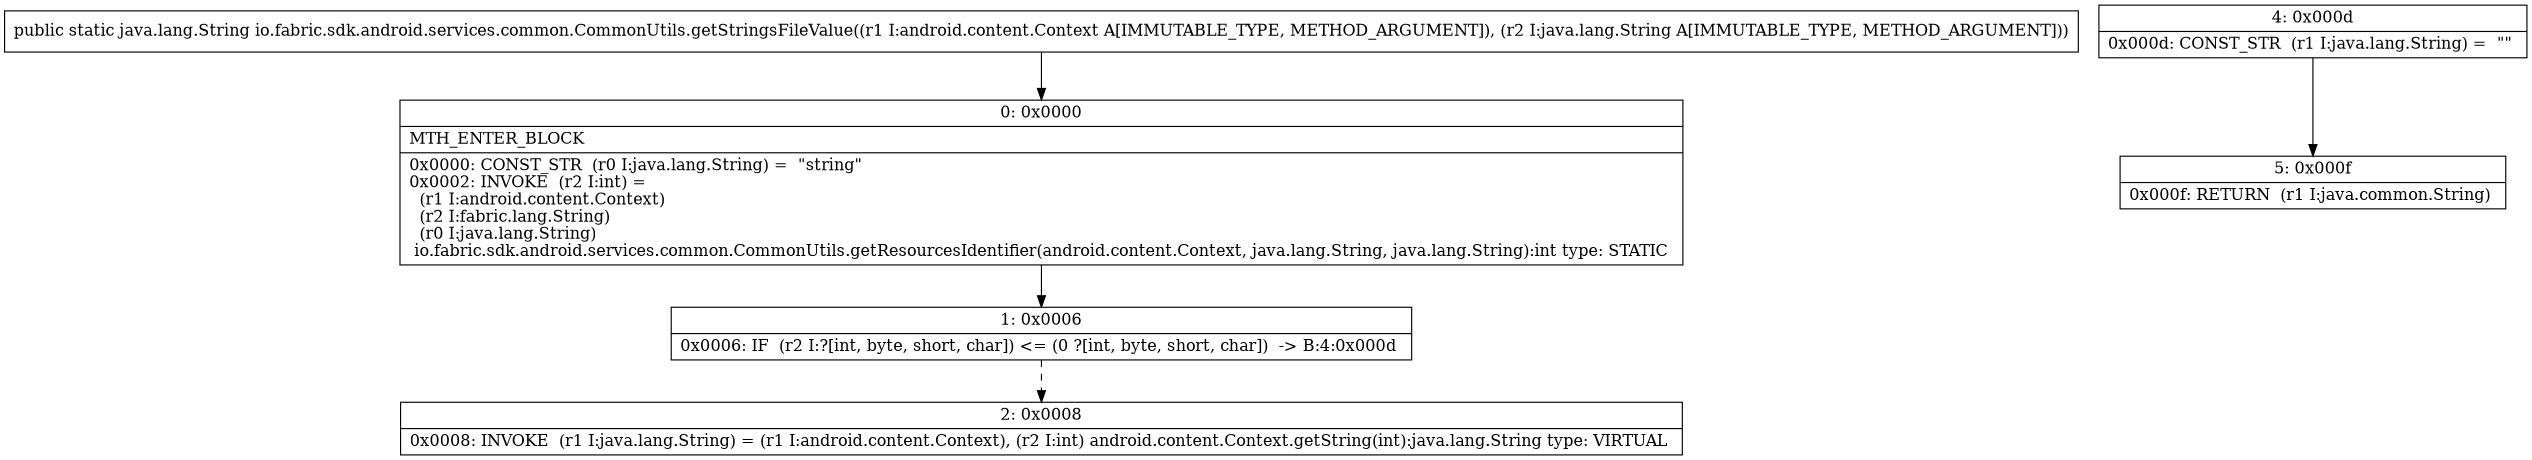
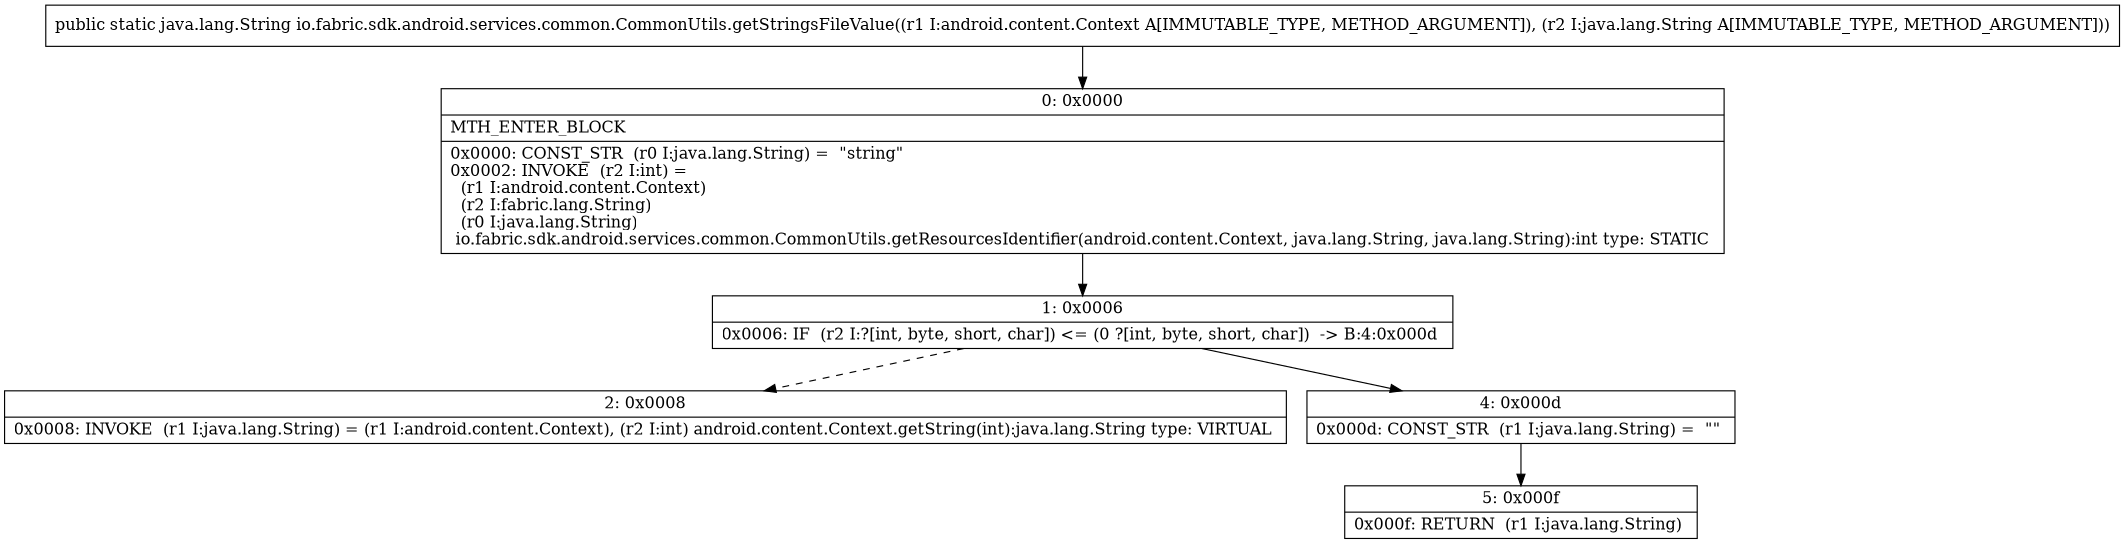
node "5: 0x000f": text "0x000f: RETURN  (r1 I:java.common.String)" -> "0x000f: RETURN  (r1 I:java.lang.String)"
edge "1: 0x0006" -> "4: 0x000d": added
